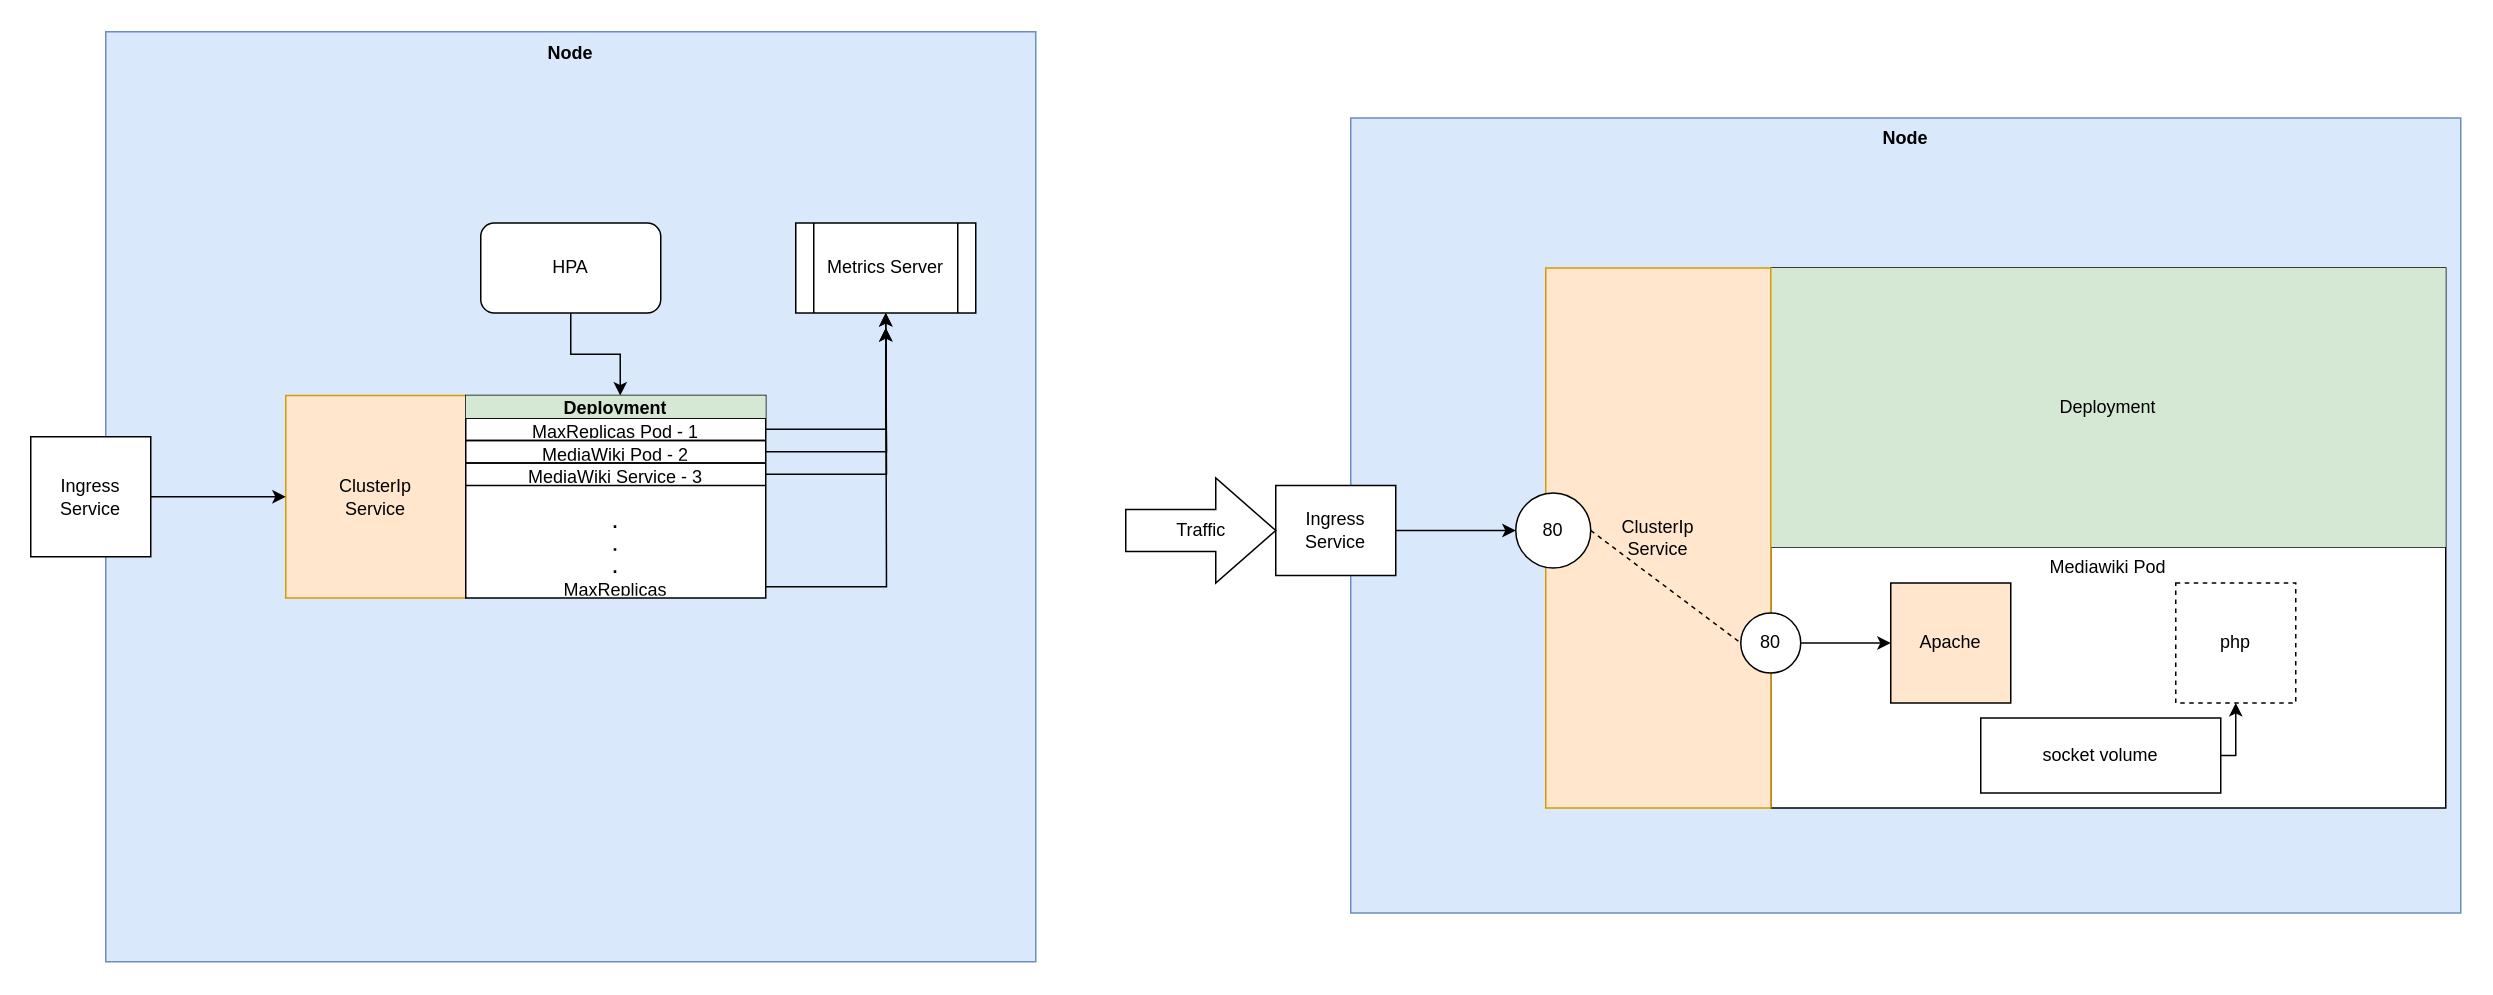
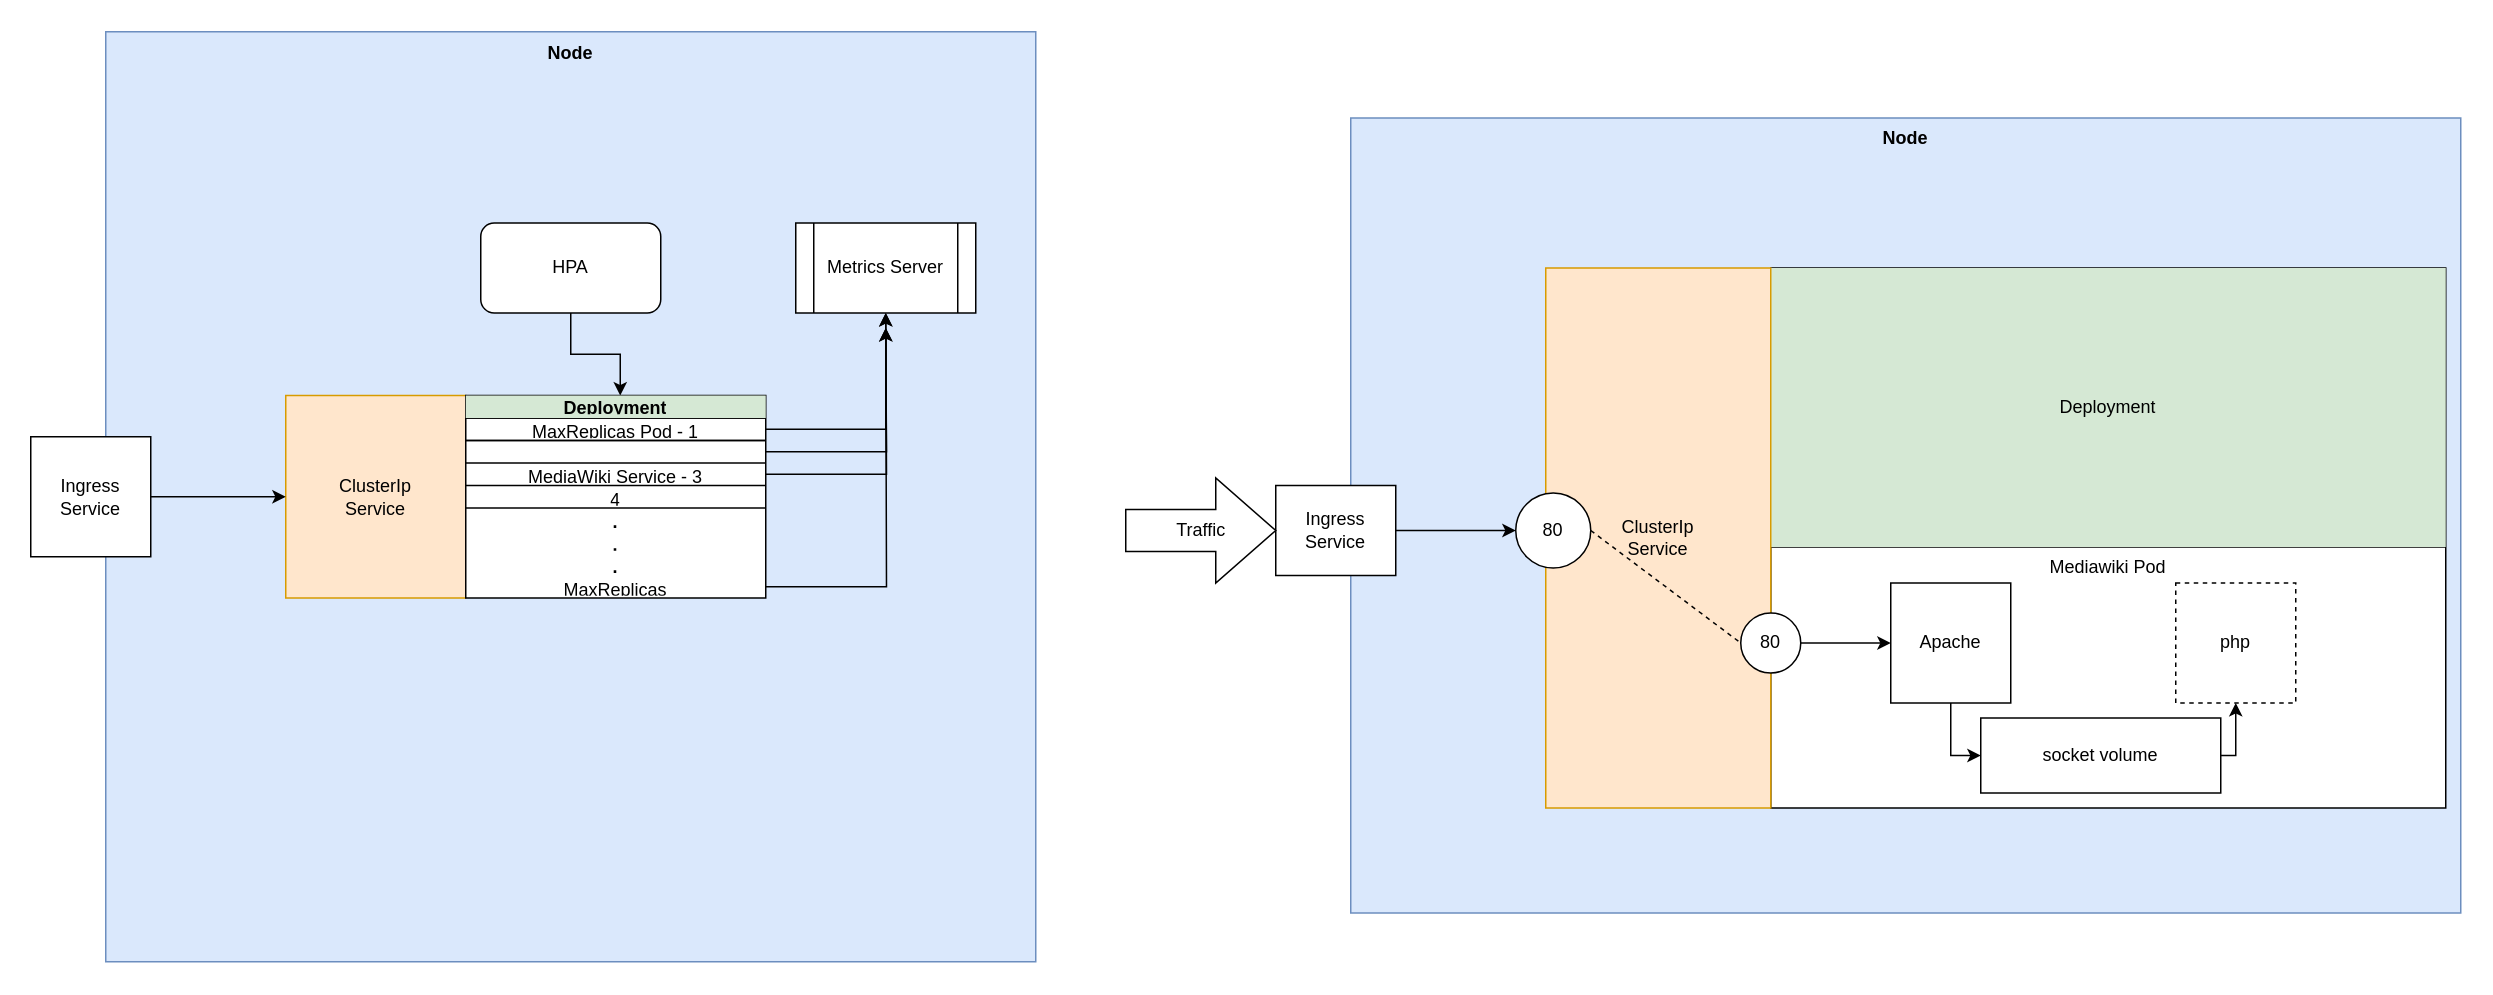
node "MediaWiki Pod - 2": removed
node "4": added
node "Apache": fillcolor #ffe6cc -> #ffffff
edge "Apache" -> "socket volume": added
